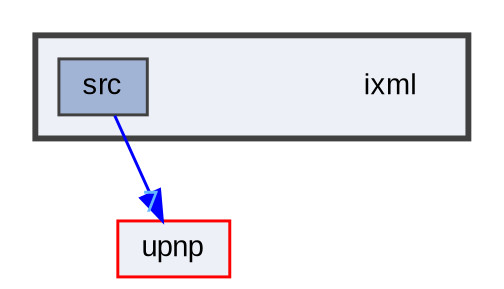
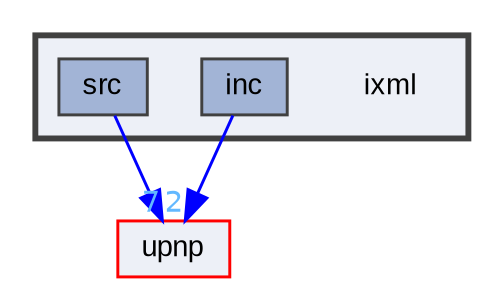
node "inc": added
